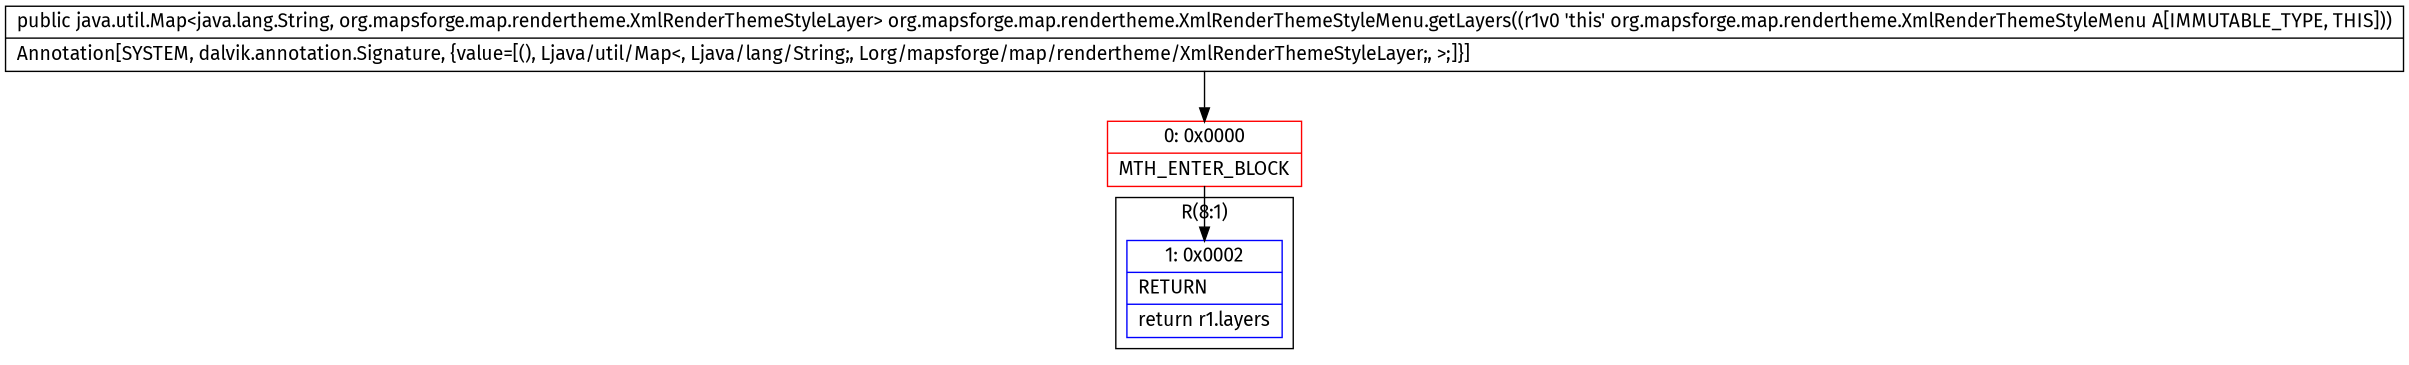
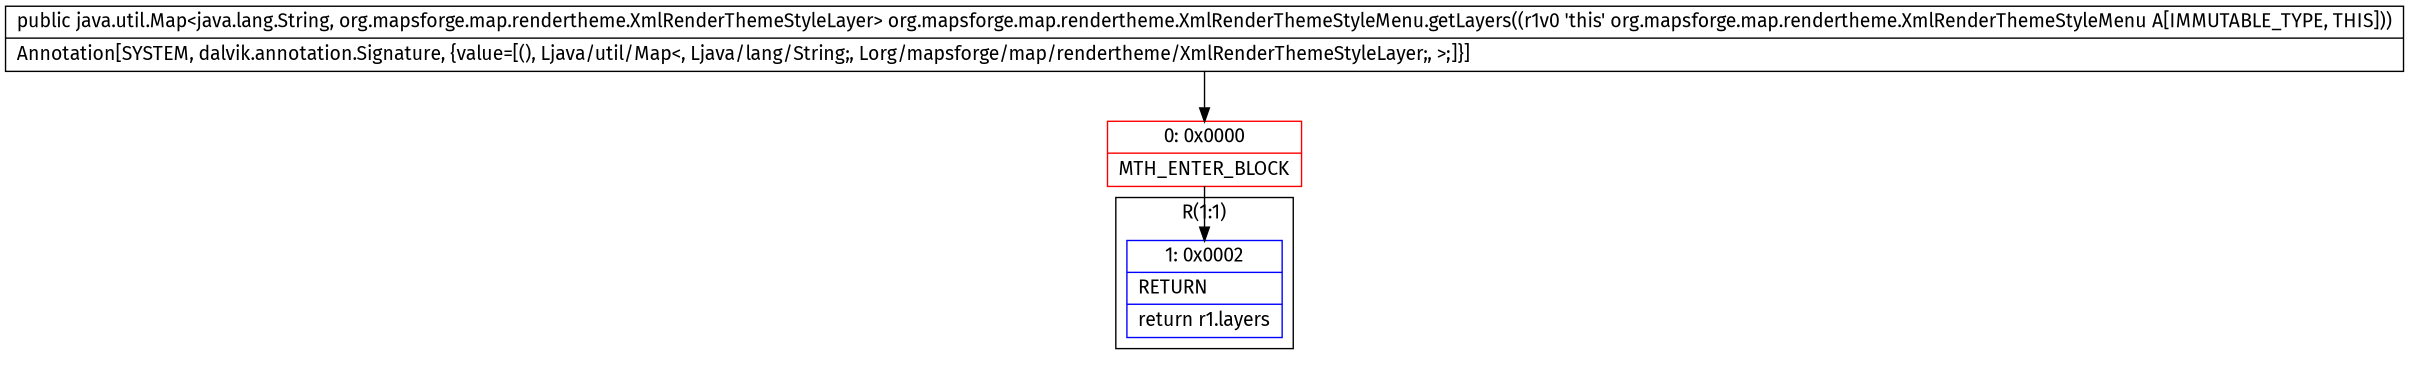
cluster "R(8:1)": label "R(8:1)" -> "R(1:1)"
